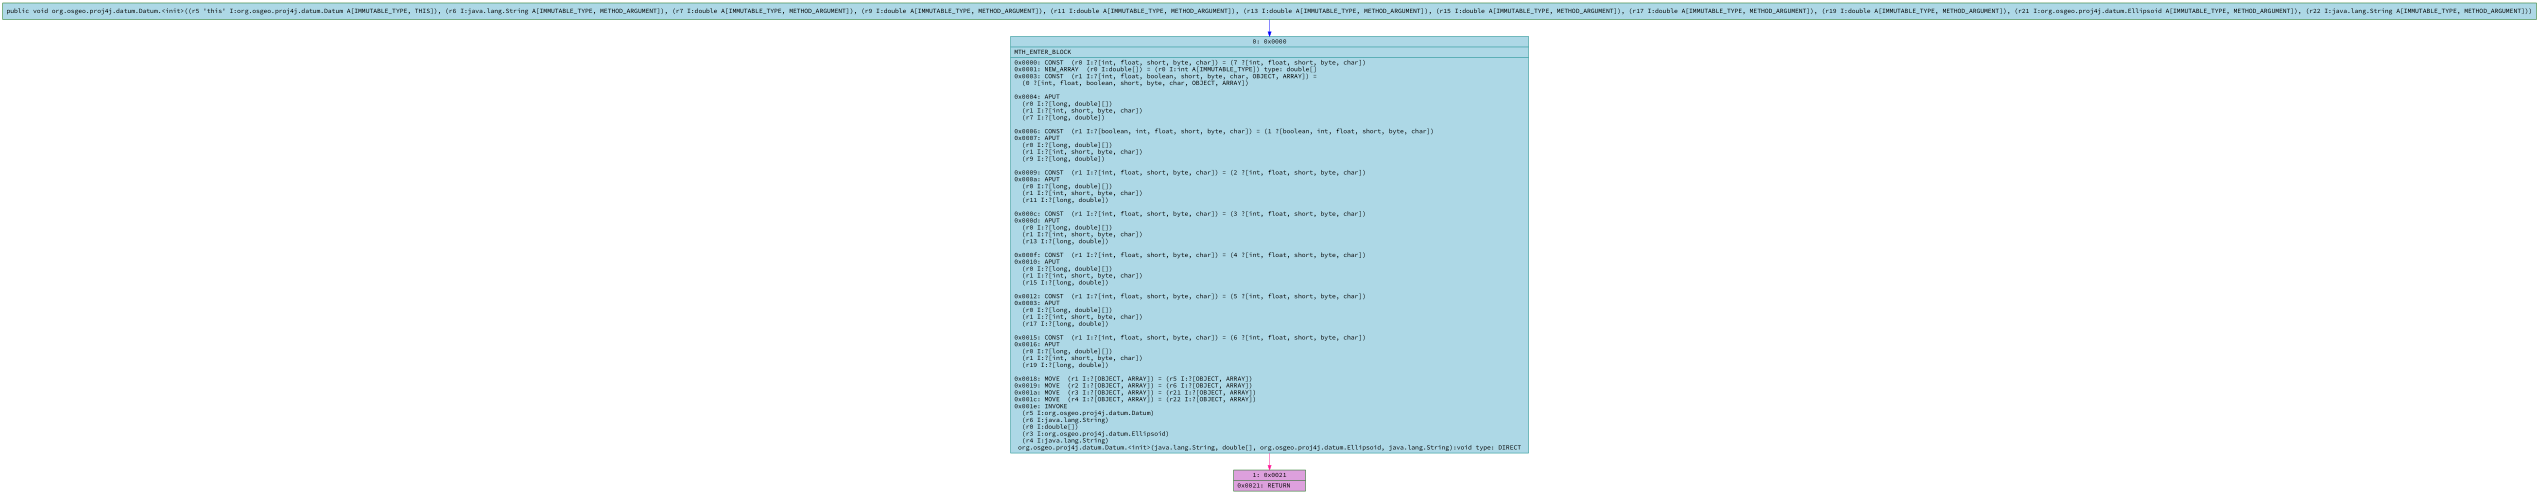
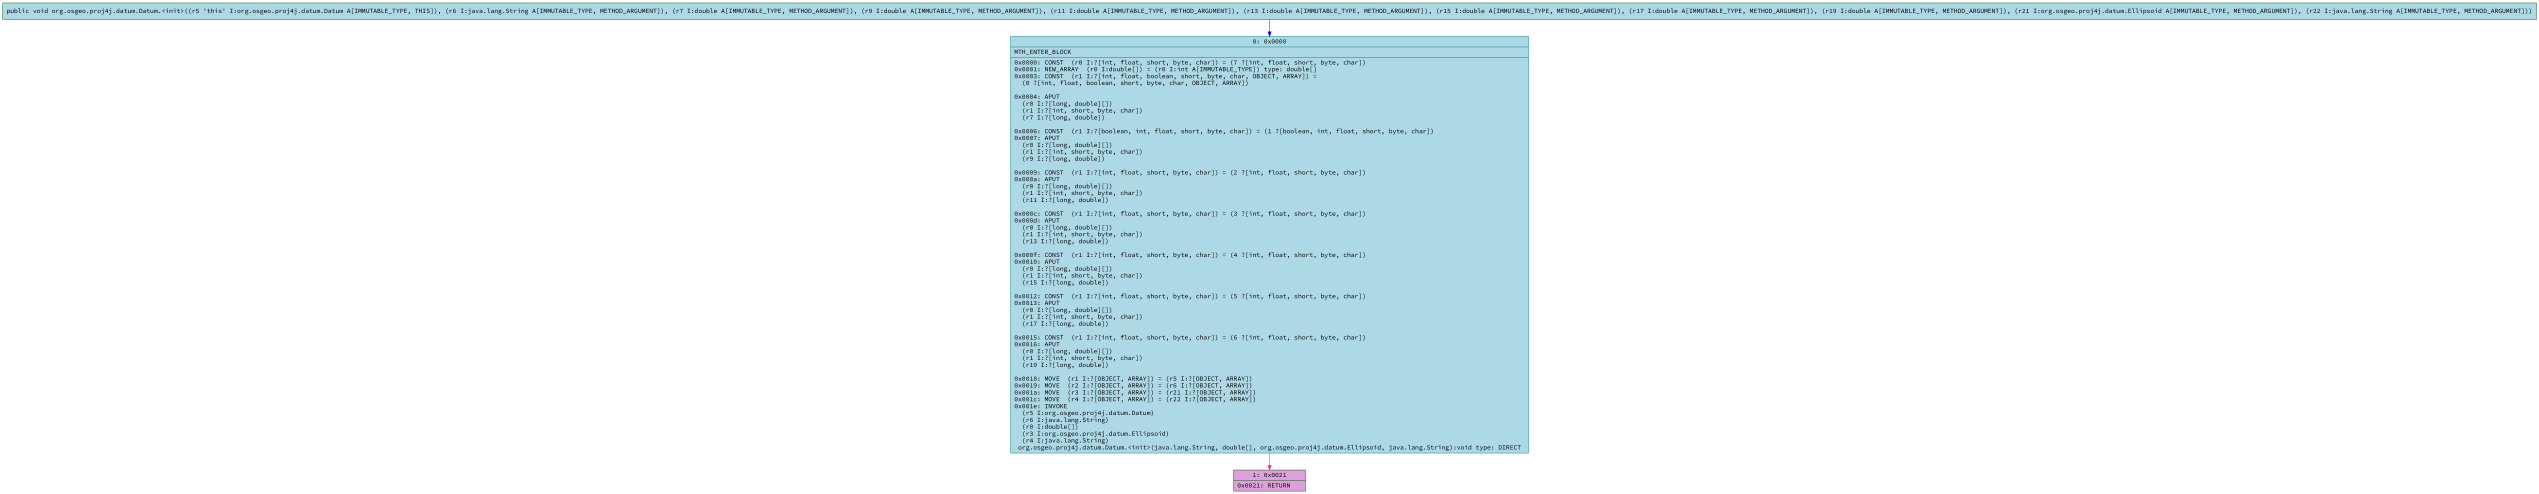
node "0: 0x0000": text "0x0003: APUT" -> "0x0013: APUT"
